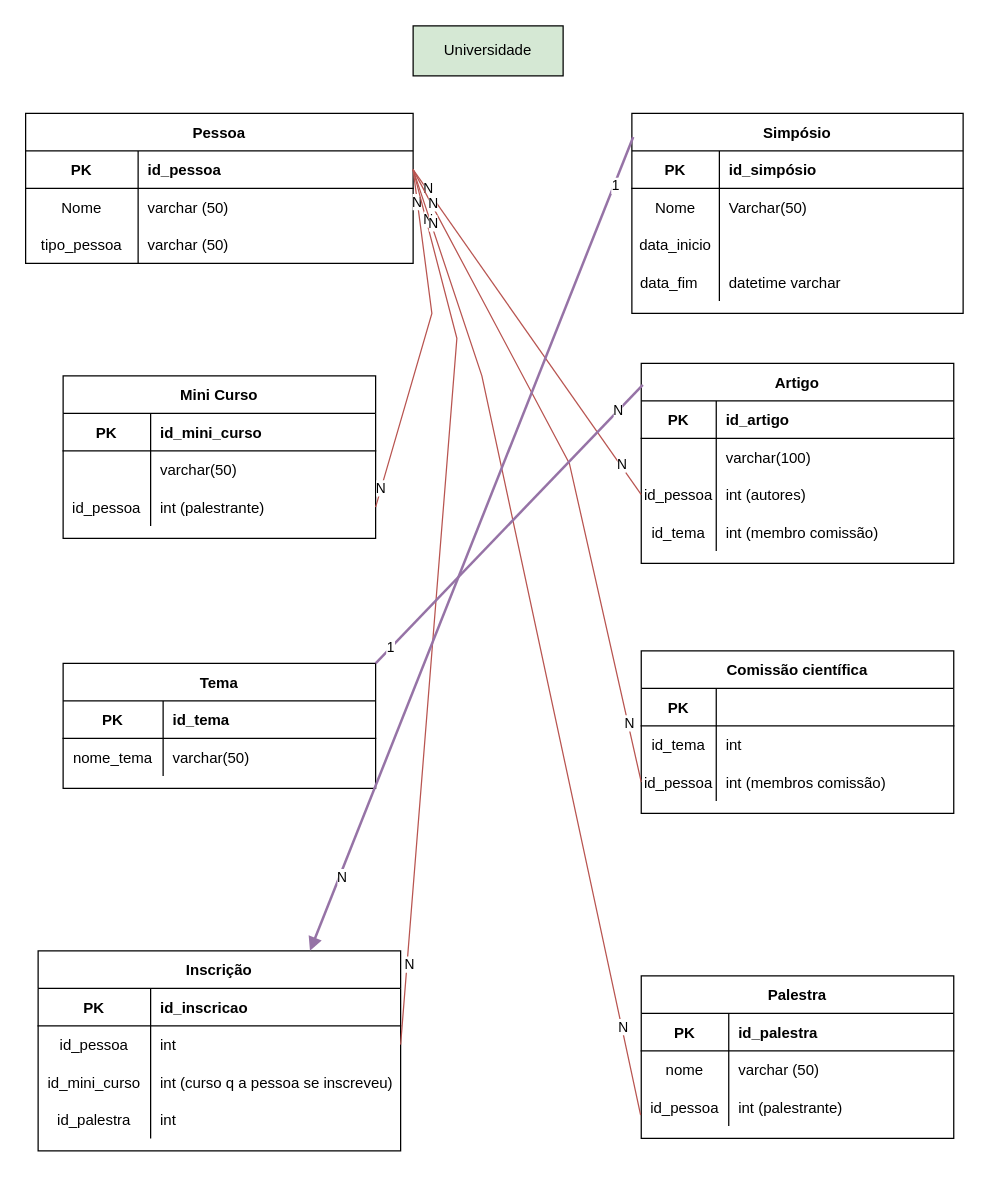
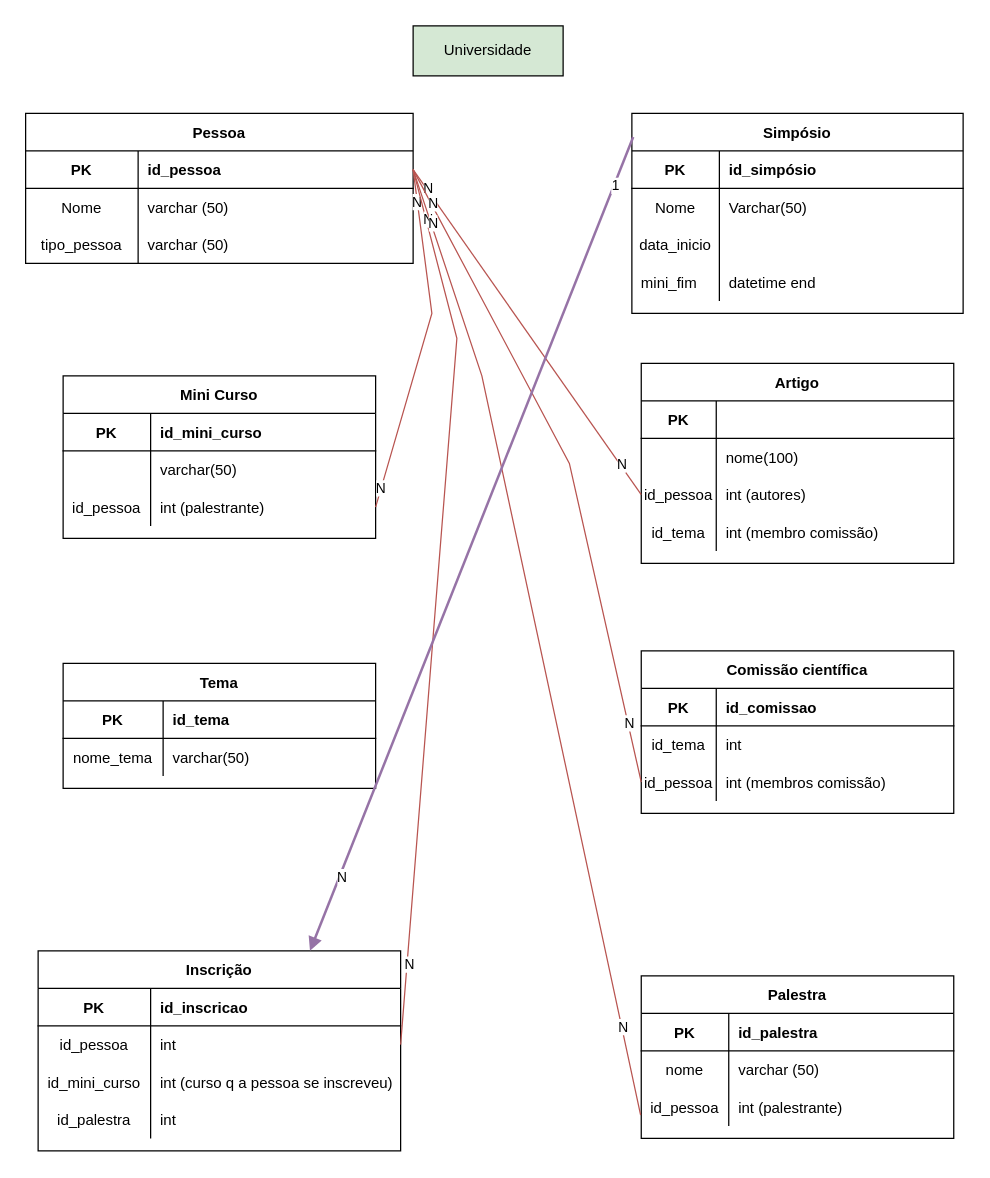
node "data_fim": label "data_fim" -> "mini_fim"
node "datetime varchar": label "datetime varchar" -> "datetime end"
node "id_artigo": removed
node "varchar(100)": label "varchar(100)" -> "nome(100)"
edge "Artigo" -- "Tema": removed, labels "N", "1"
node "id_comissao": added
